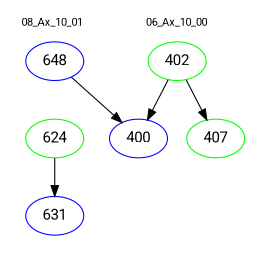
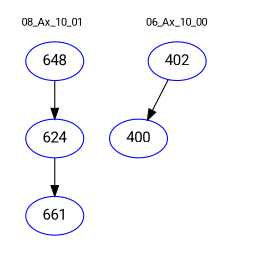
node "402": color green -> blue
edge "648" -> "400": now "648" -> "624"
node "624": color green -> blue
node "407": removed
node "631": label "631" -> "661"
